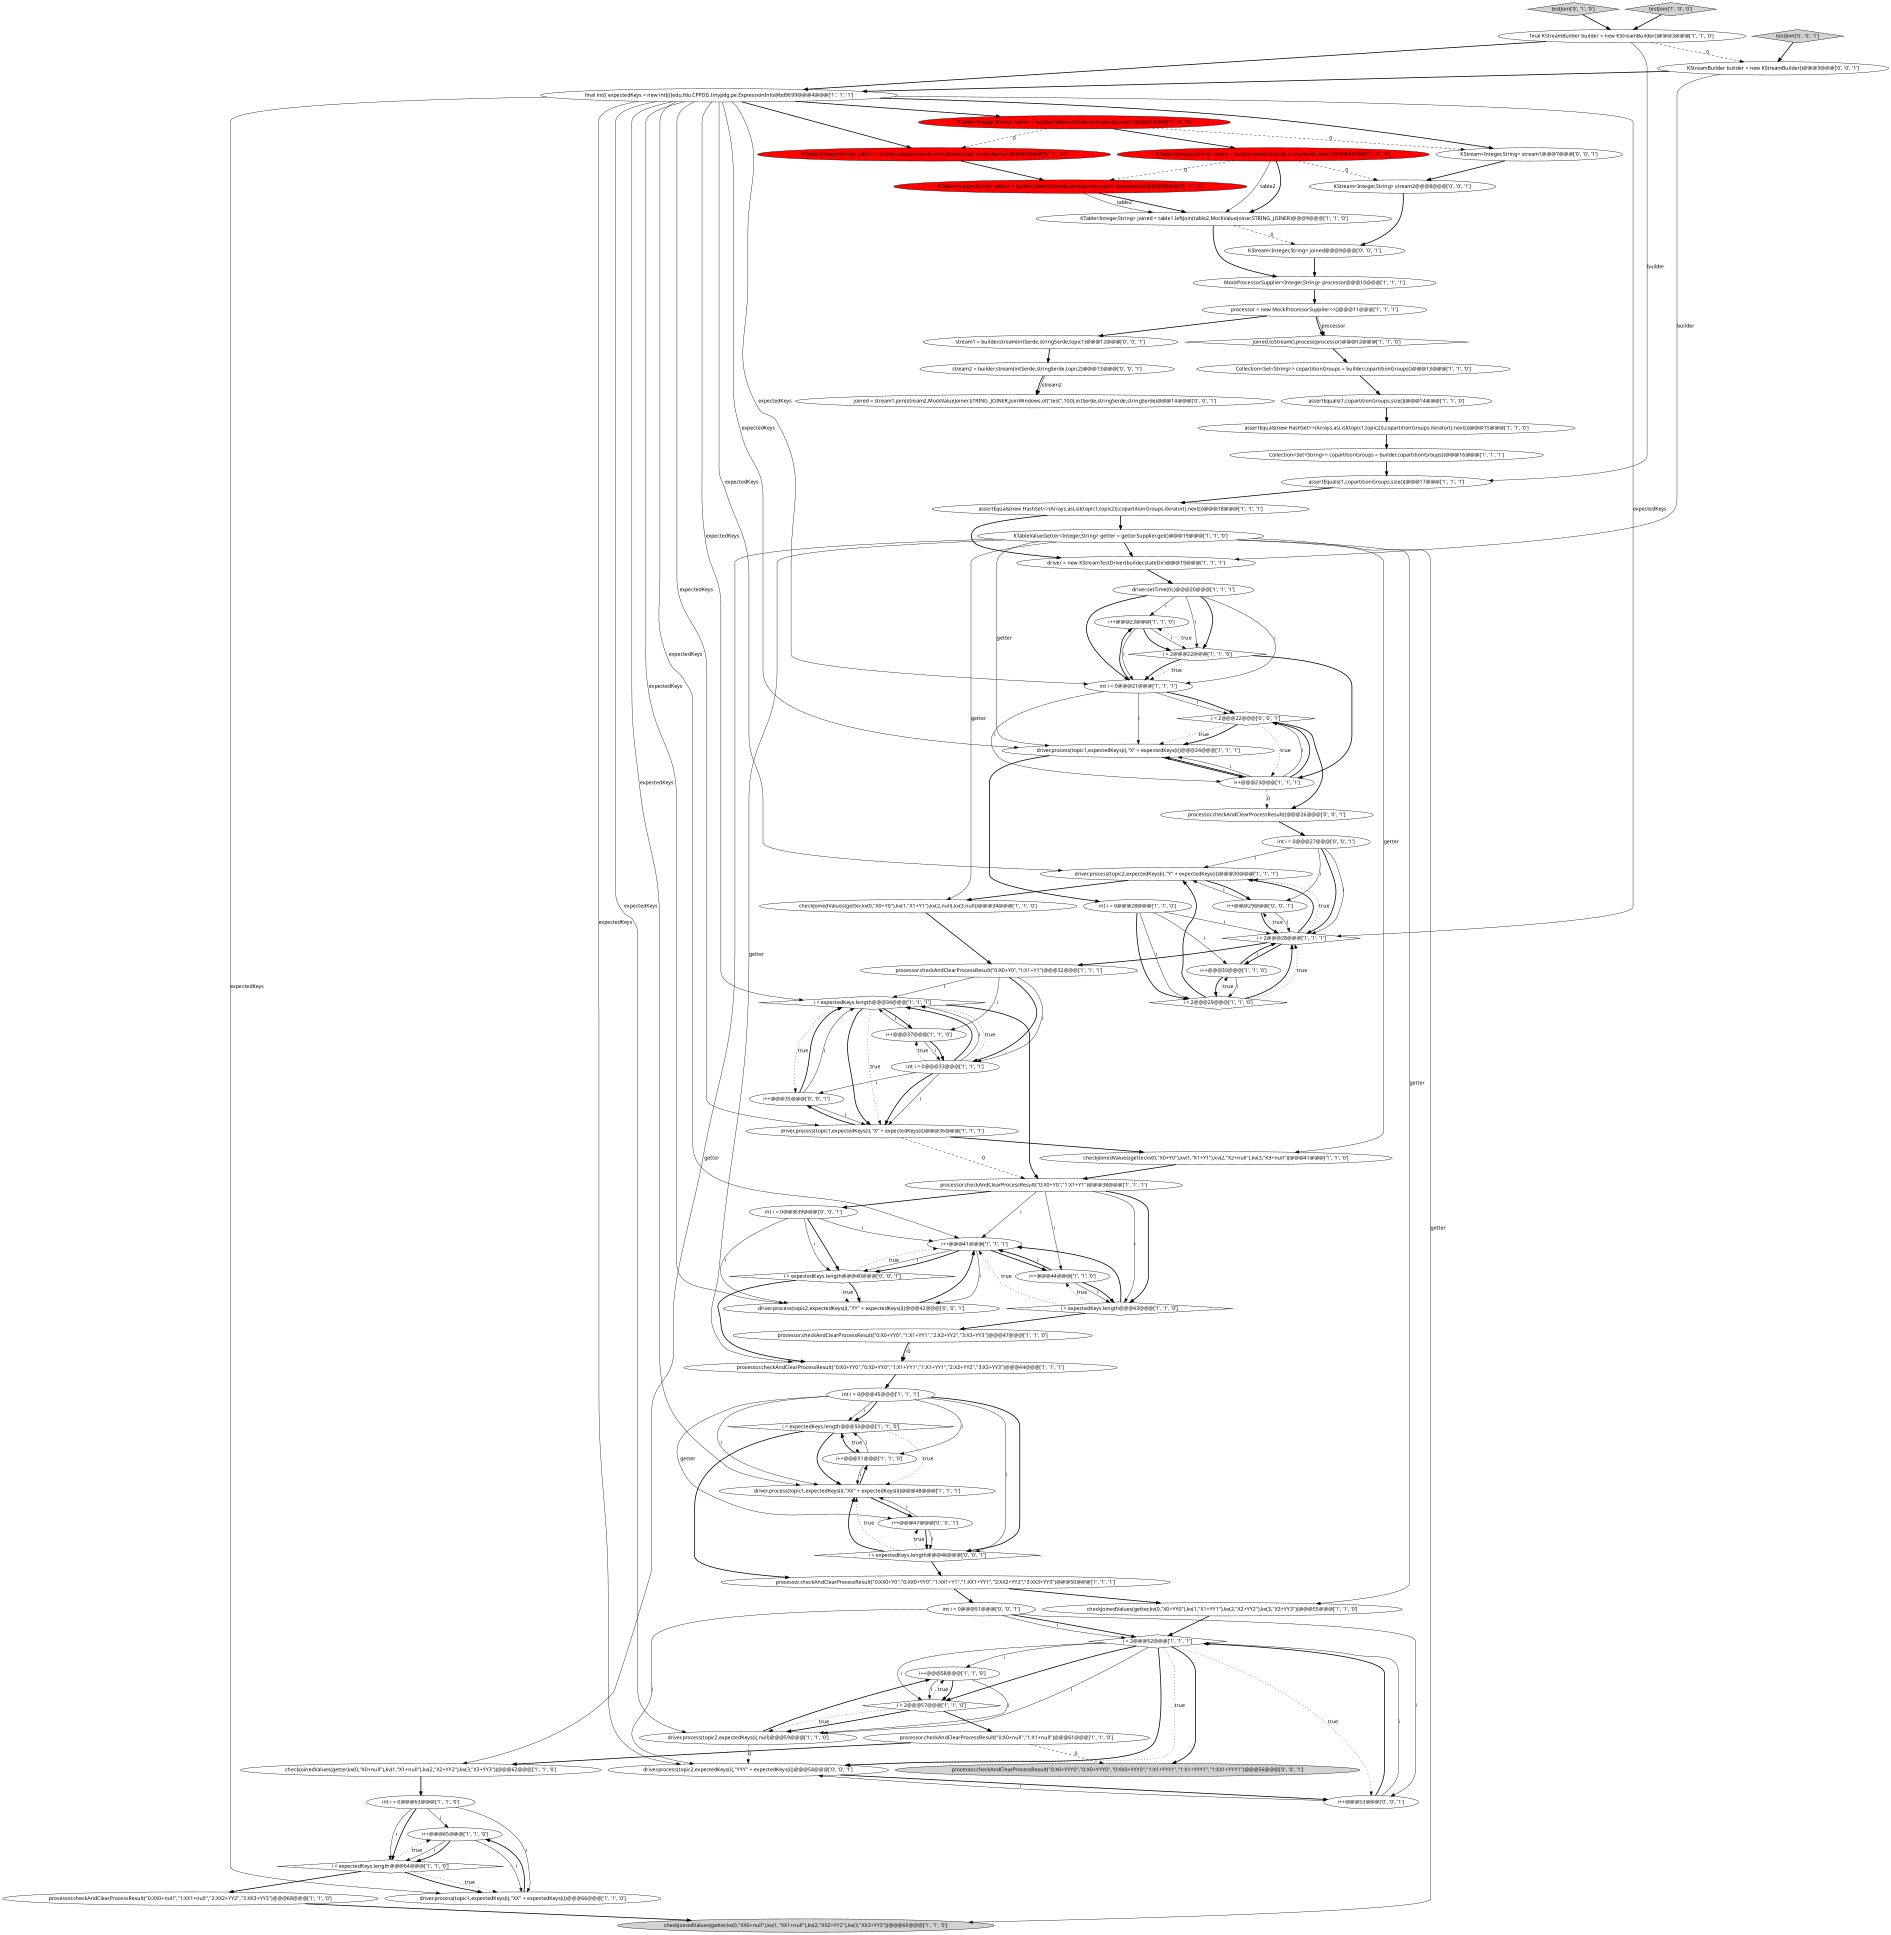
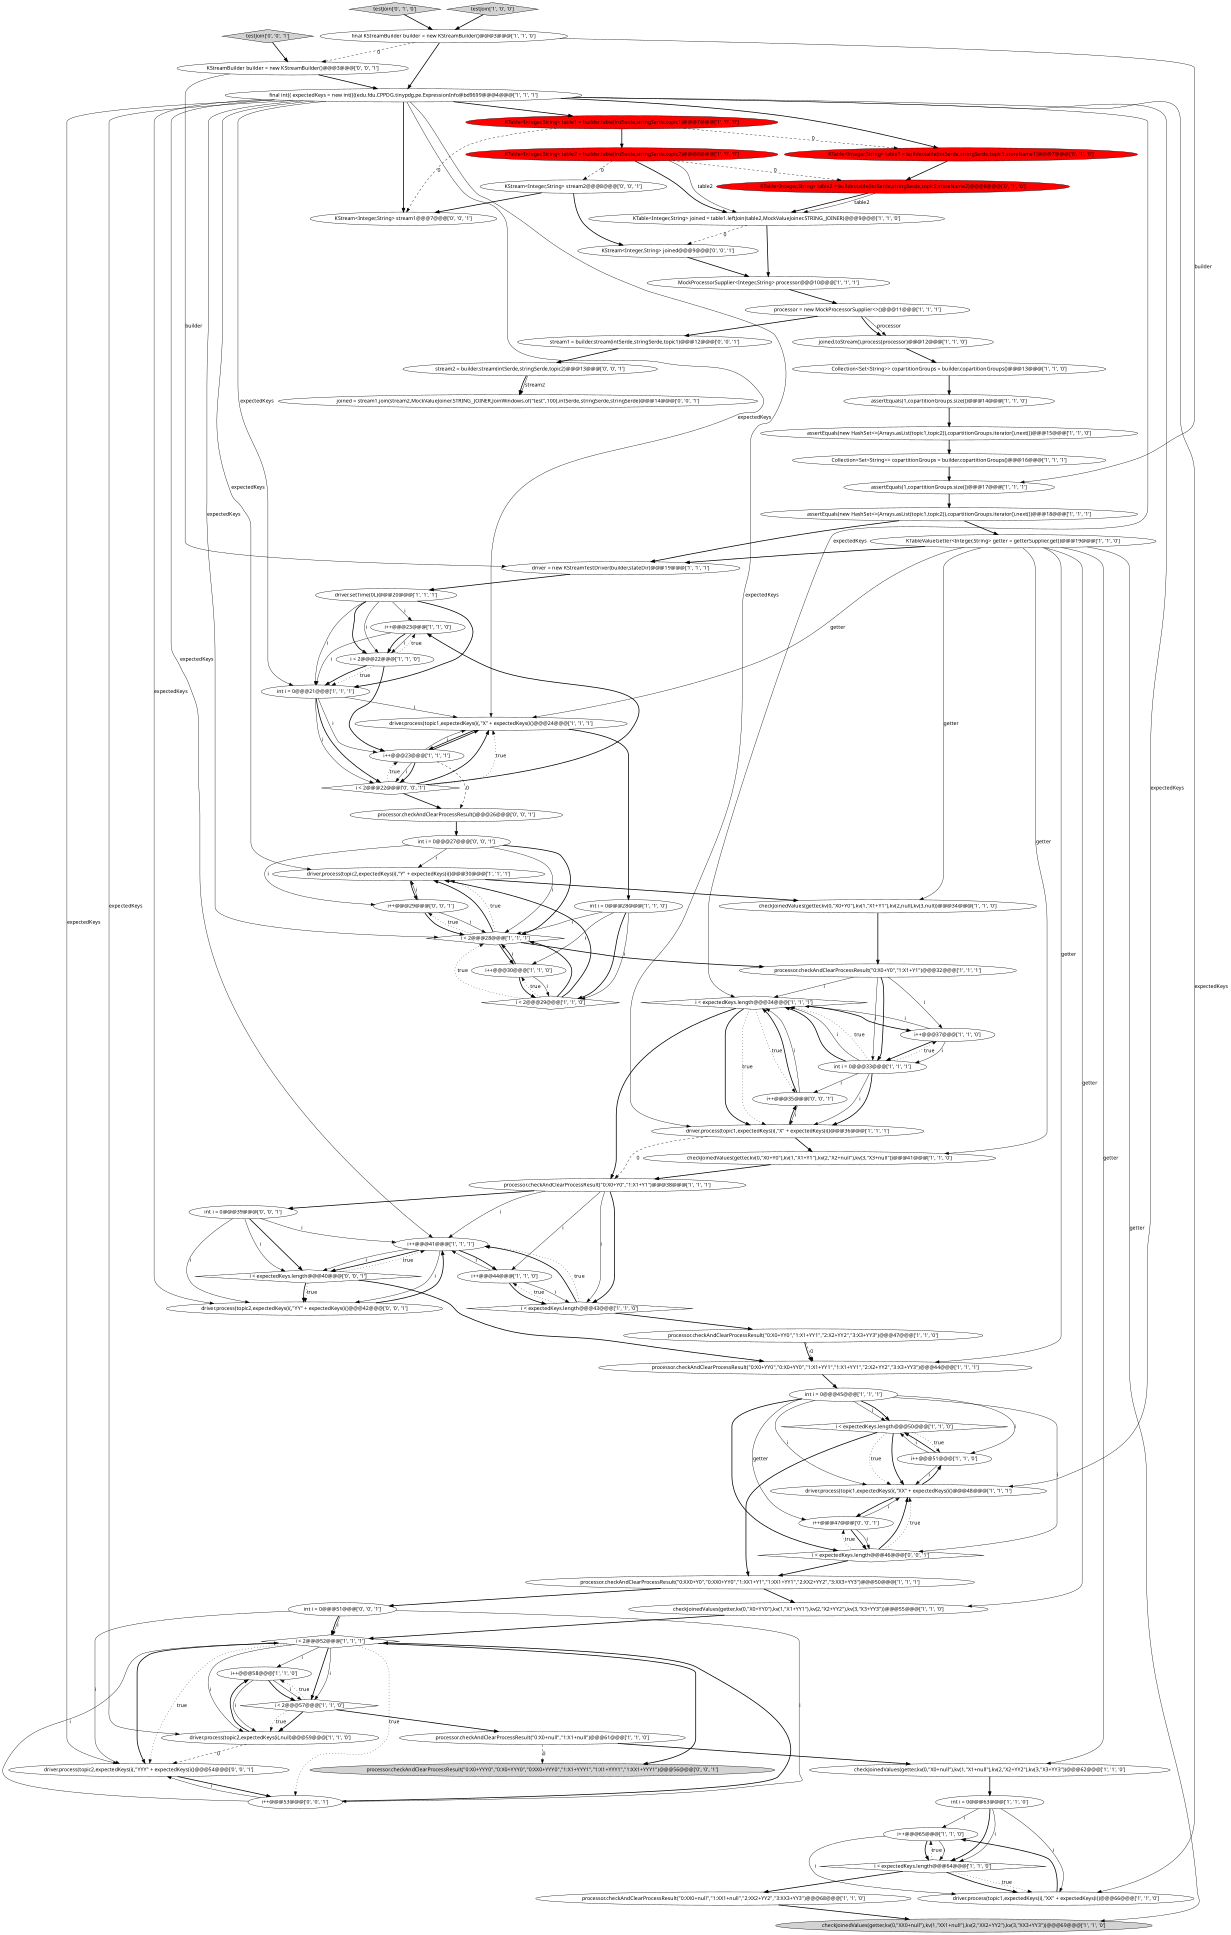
edge "KStream<Integer,String> stream1@@@7@@@['0', '0', '1']" -> "KStream<Integer,String> stream2@@@8@@@['0', '0', '1']": reversed
node "joined.toStream().process(processor)@@@12@@@['1', '1', '0']": shape diamond -> ellipse
node "i < 2@@@22@@@['1', '1', '0']": shape diamond -> ellipse
edge "int i = 0@@@21@@@['1', '1', '1']" -> "i++@@@23@@@['1', '1', '0']": now "i < 2@@@22@@@['0', '0', '1']" -> "i++@@@23@@@['1', '1', '0']"
edge "i++@@@44@@@['1', '1', '0']" -> "i++@@@41@@@['1', '1', '1']": style bold -> solid
